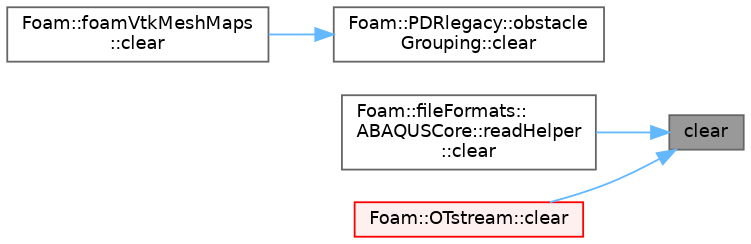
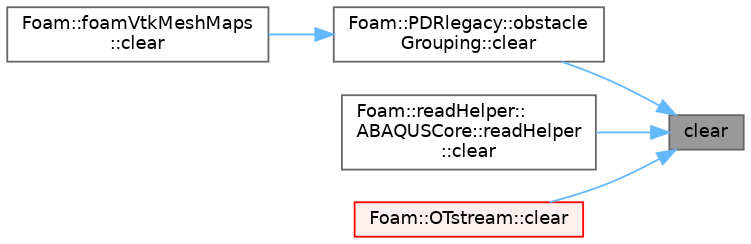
edge "Foam::PDRlegacy::obstacle Grouping::clear" -> "clear": added
node "Foam::fileFormats:: ABAQUSCore::readHelper ::clear": label "Foam::fileFormats:: ABAQUSCore::readHelper ::clear" -> "Foam::readHelper:: ABAQUSCore::readHelper ::clear"
